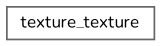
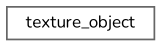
node "texture_texture": label "texture_texture" -> "texture_object"
